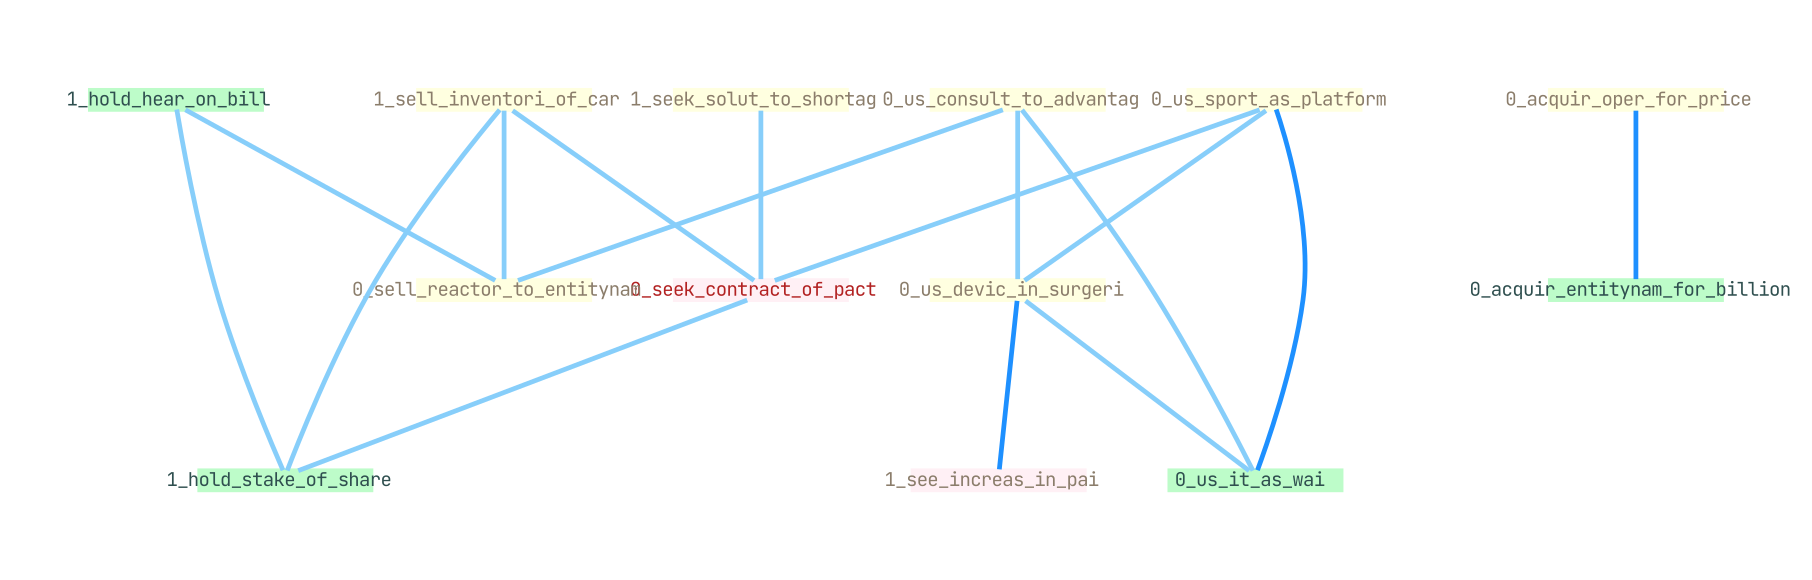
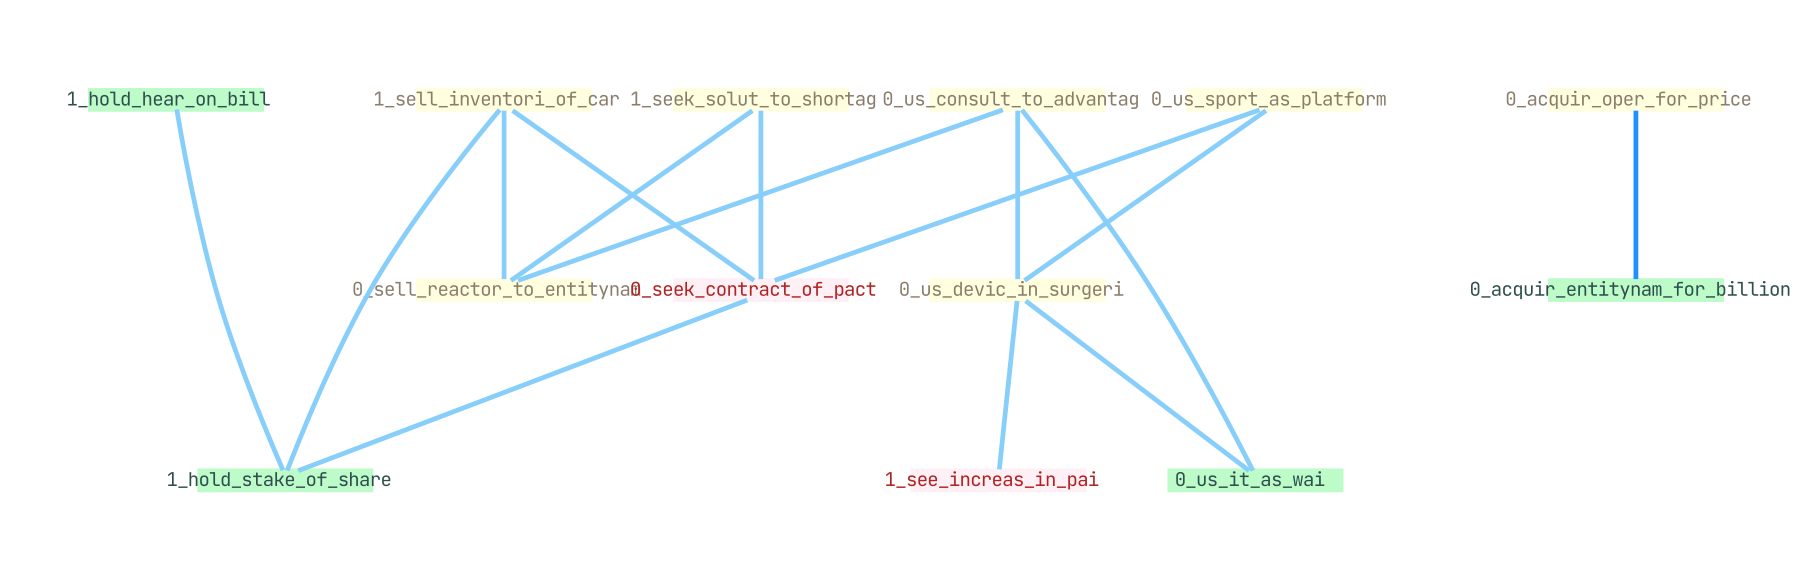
edge "1_hold_hear_on_bill" -- "0_sell_reactor_to_entitynam": now "1_seek_solut_to_shortag" -- "0_sell_reactor_to_entitynam"
edge "0_us_sport_as_platform" -- "0_us_it_as_wai": removed
edge "0_us_devic_in_surgeri" -- "1_see_increas_in_pai": color #1e90ff -> #87cefa
node "1_see_increas_in_pai": fontcolor #8b7d6b -> #b22222
